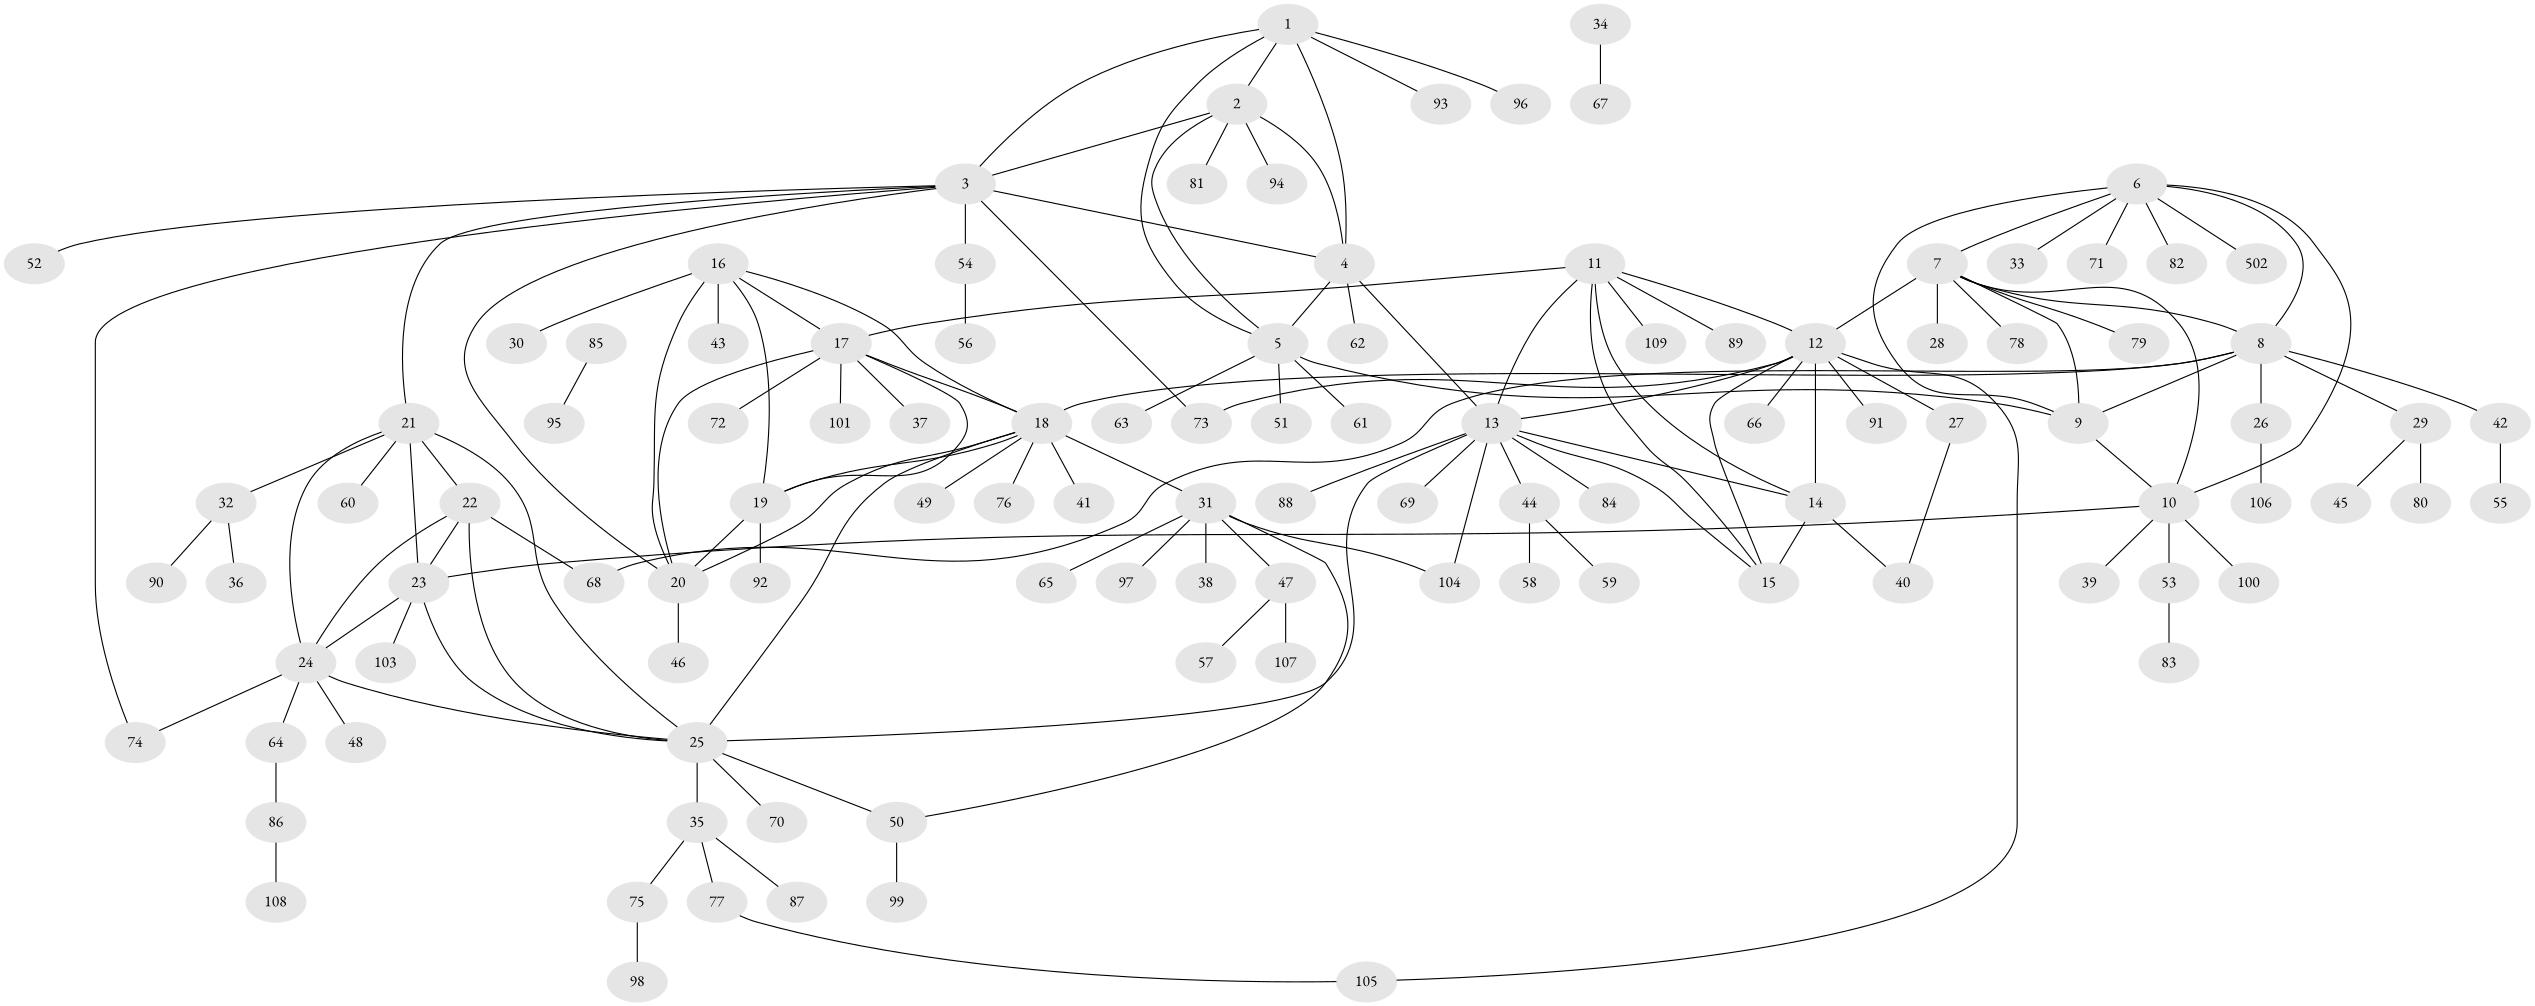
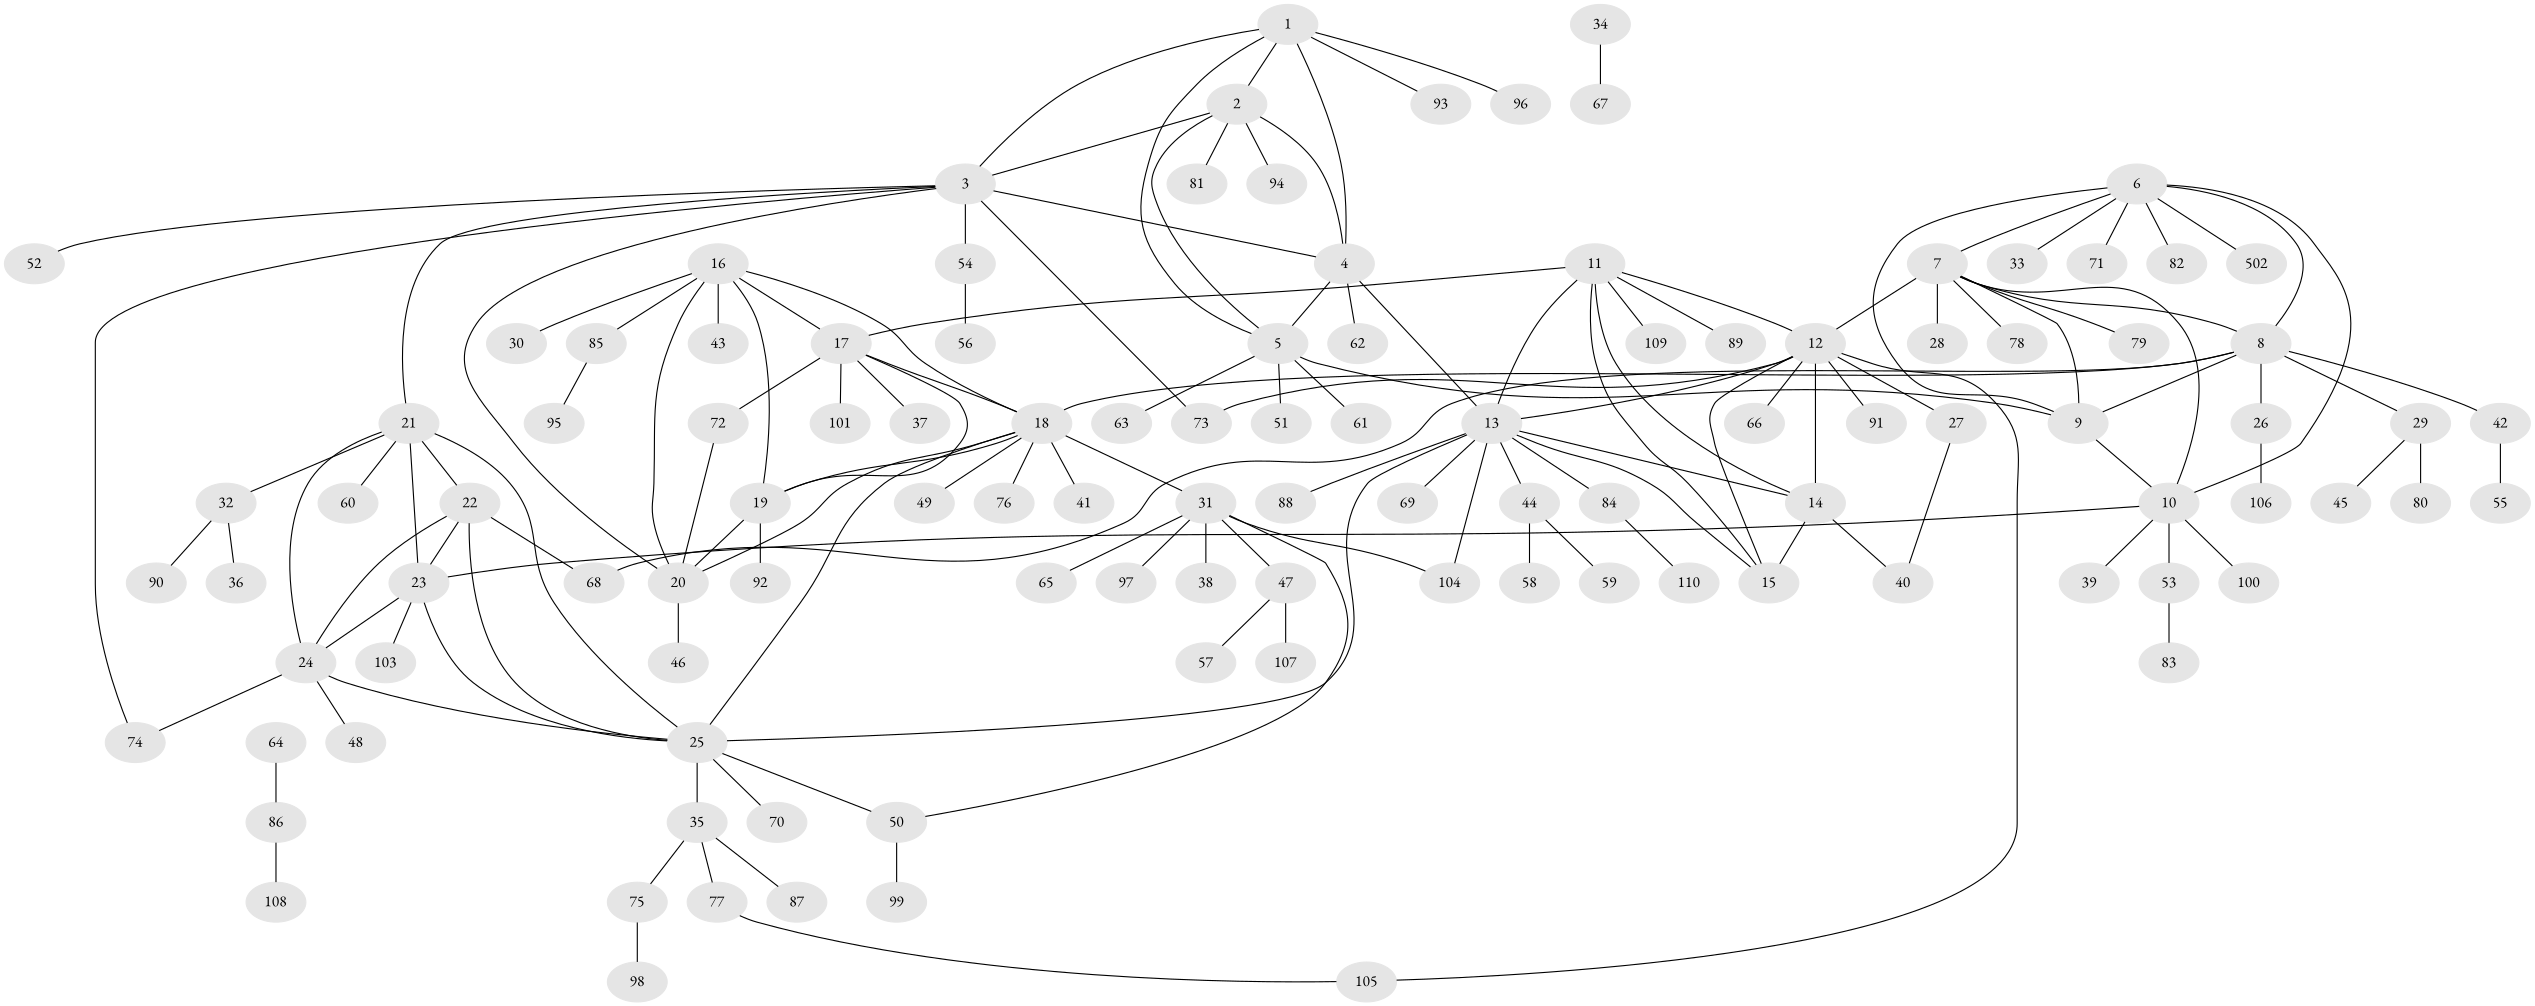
edge "16" -- "85": added
edge "17" -- "20": now "72" -- "20"
node "110": added
edge "24" -- "64": removed
